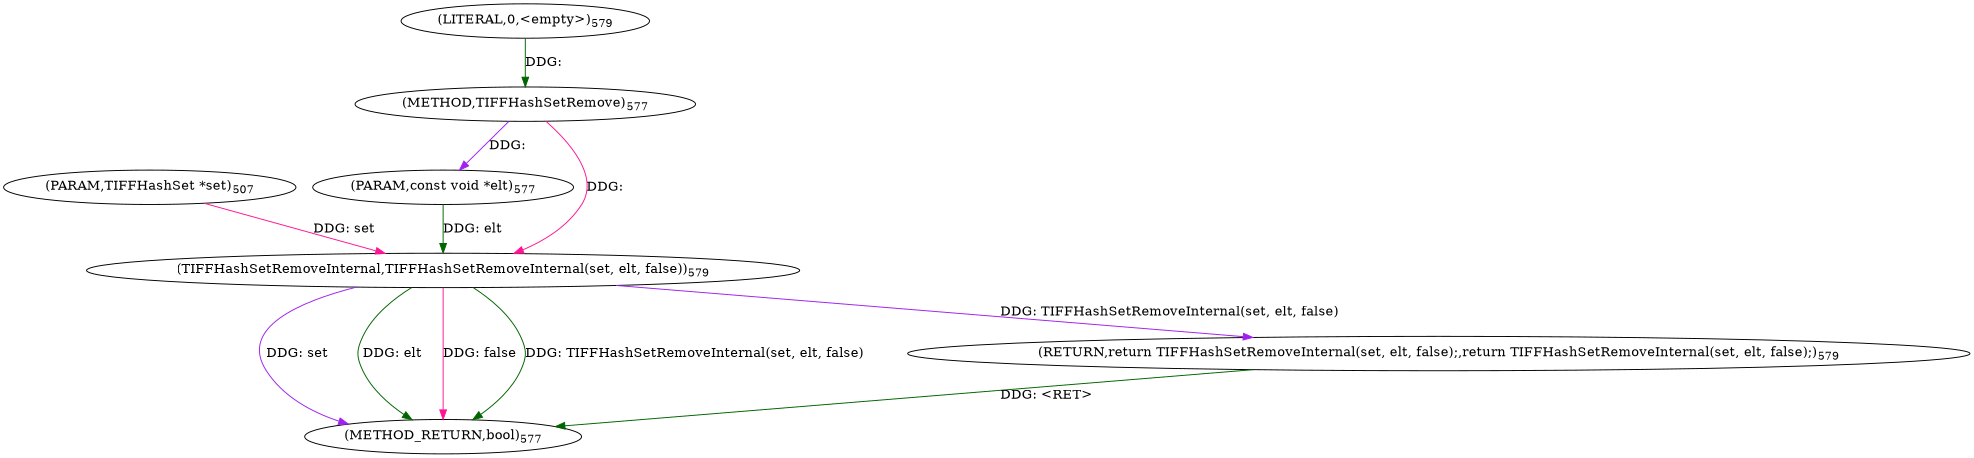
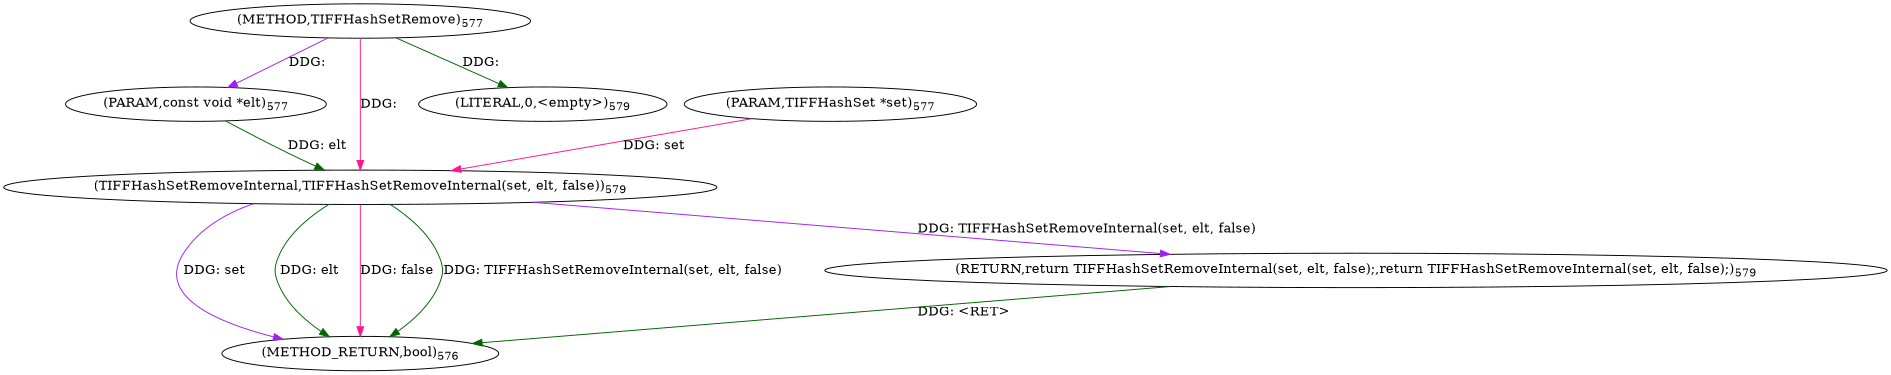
edge "(LITERAL,0,<empty>)" -> "(METHOD,TIFFHashSetRemove)": reversed
node "(PARAM,TIFFHashSet *set)": text "507" -> "577"
node "(METHOD_RETURN,bool)": text "577" -> "576"
